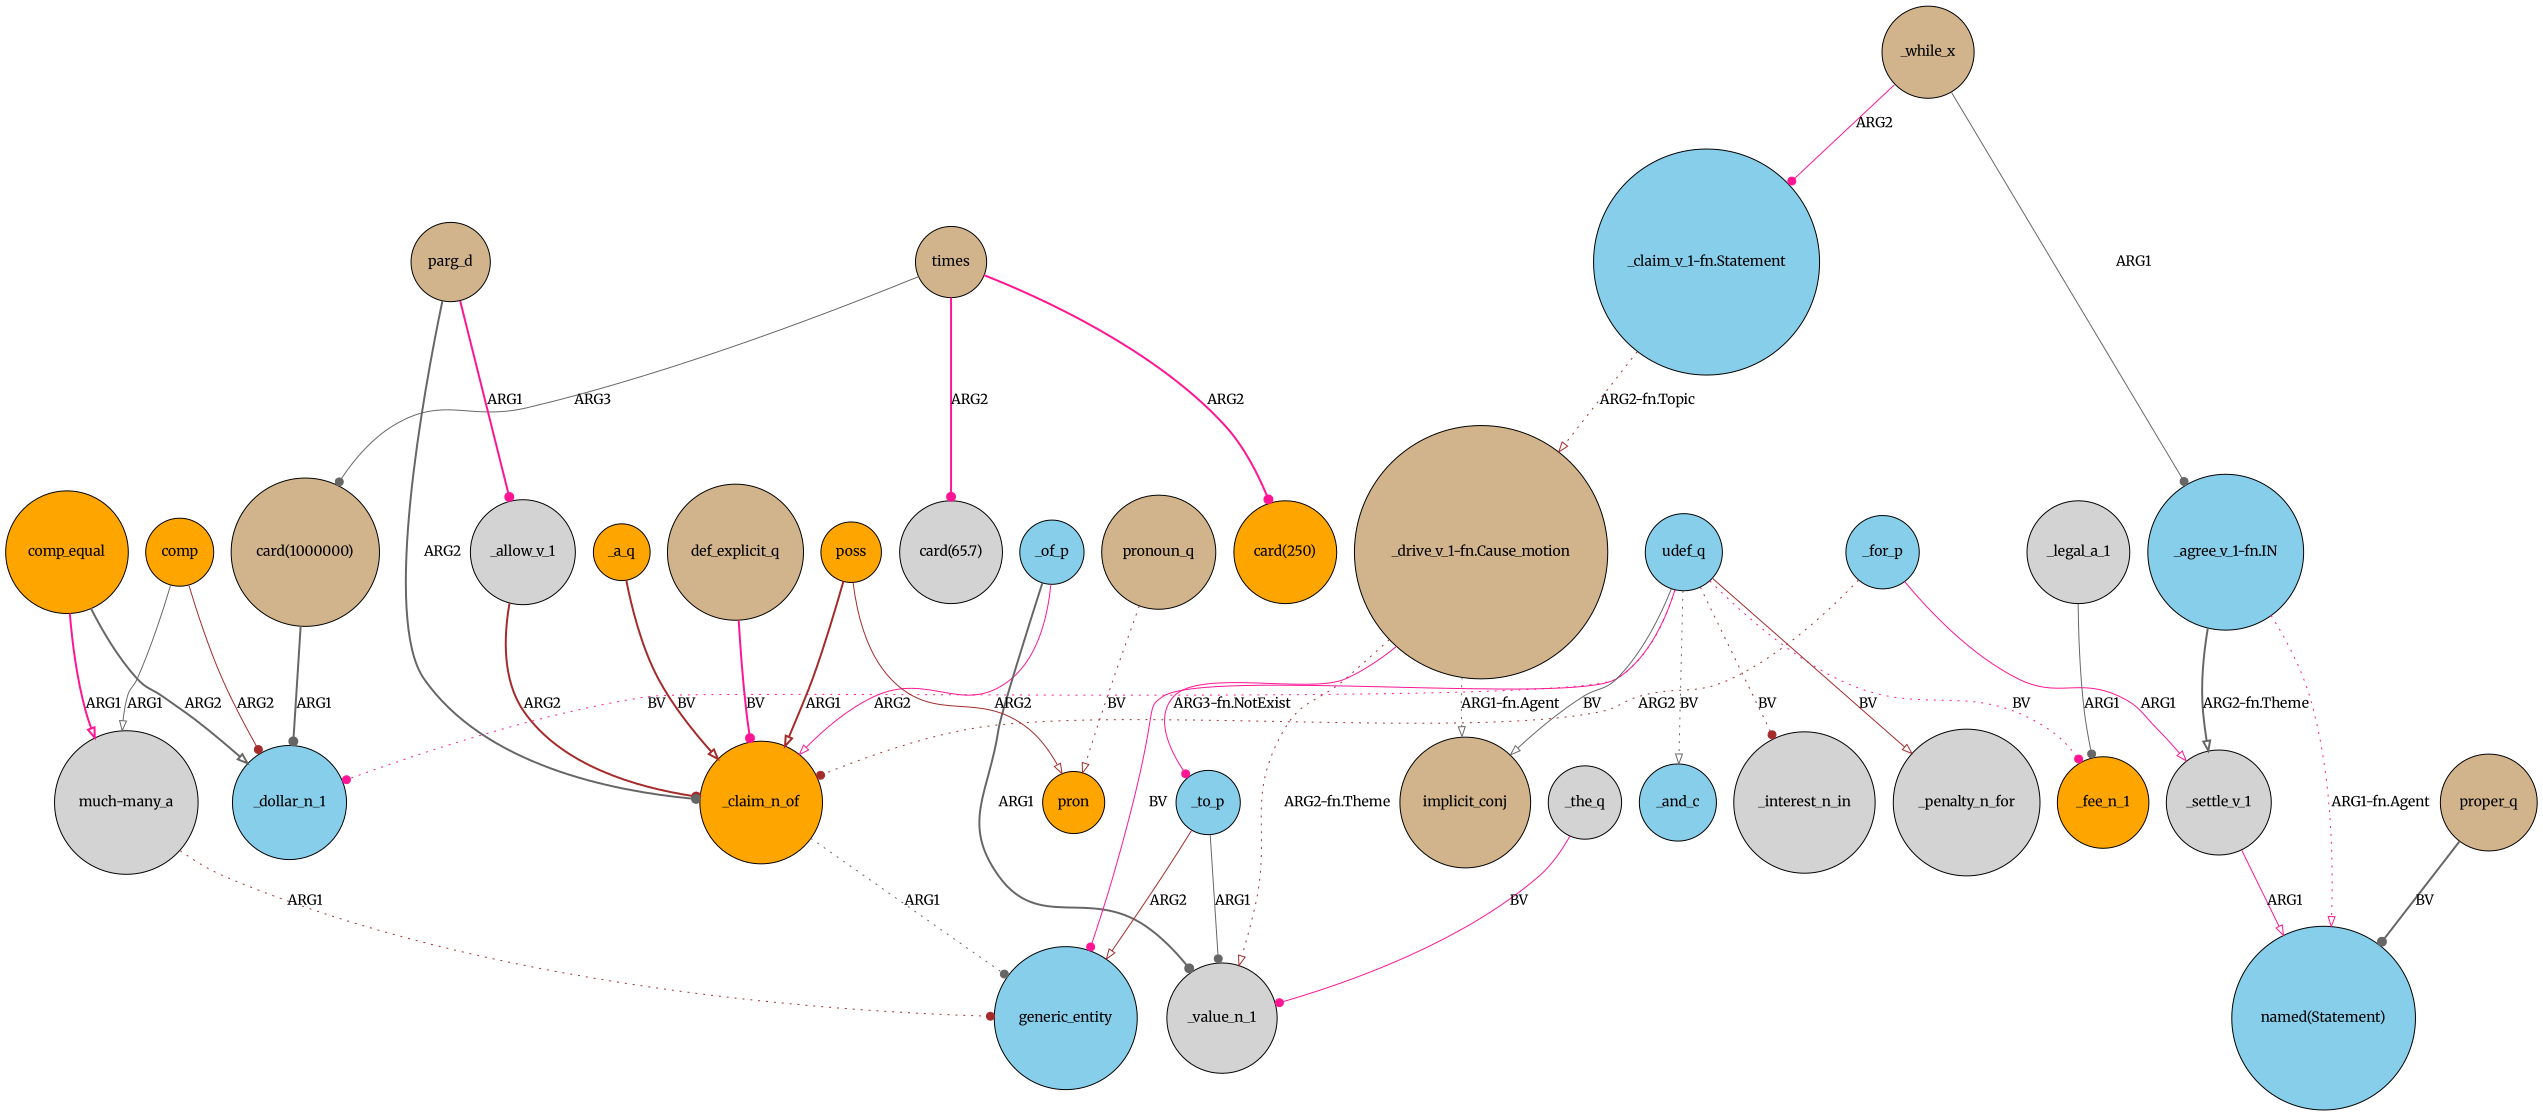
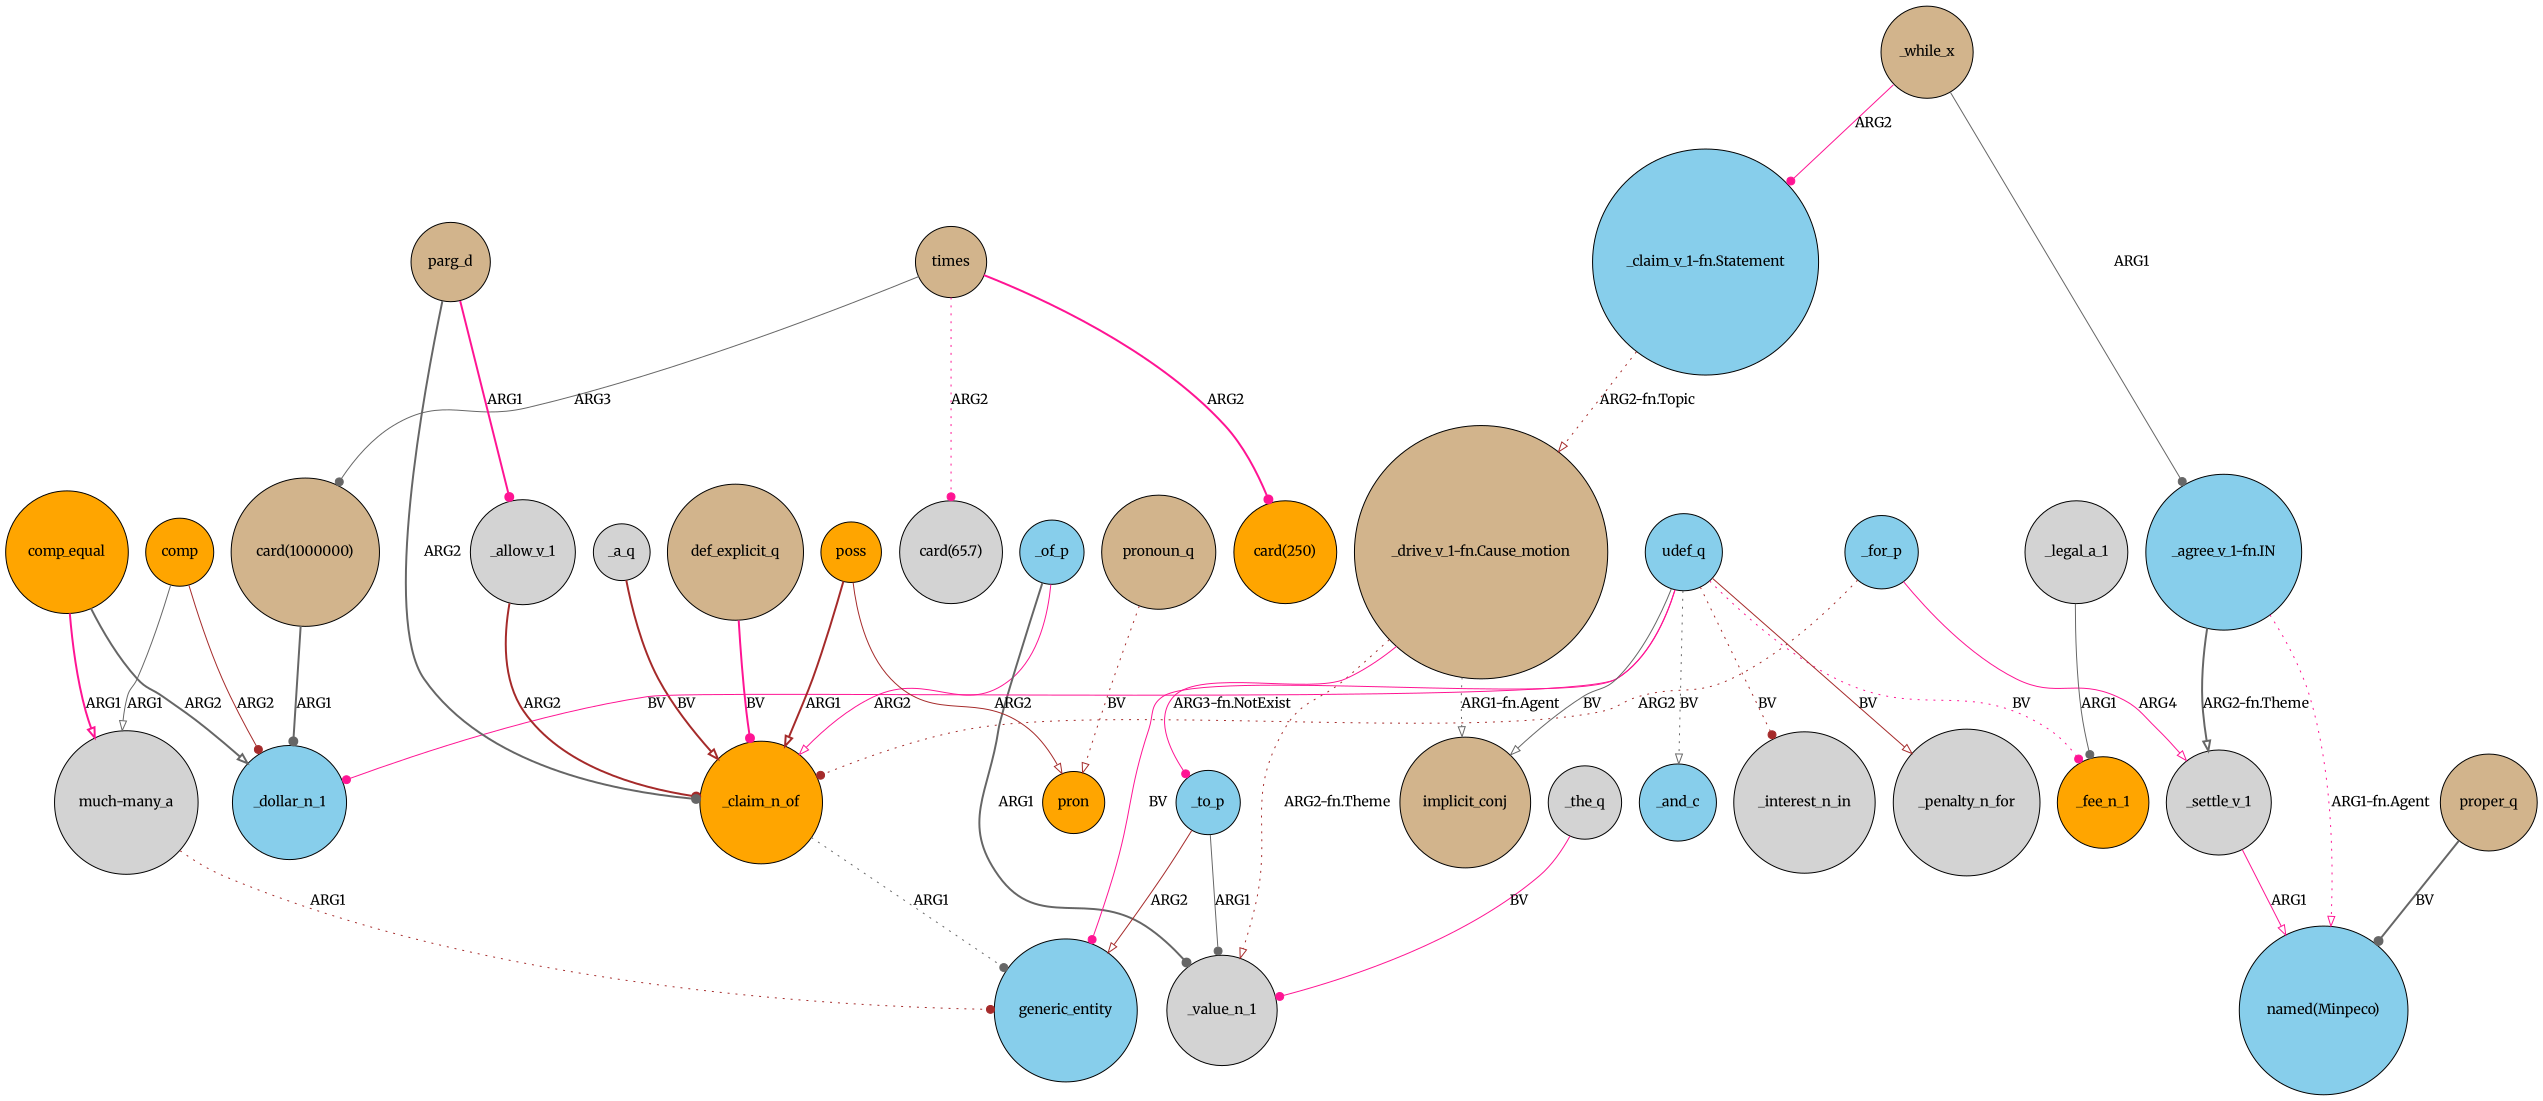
edge "times" -> "card(65.7)": style bold -> dotted
node "_a_q": fillcolor orange -> lightgrey
edge "udef_q" -> "_dollar_n_1": style dotted -> solid
edge "_for_p" -> "_settle_v_1": label "ARG1" -> "ARG4"
node "named(Statement)": label "named(Statement)" -> "named(Minpeco)"
